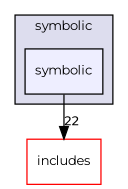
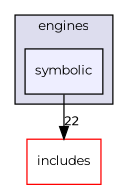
cluster "symbolic": label "symbolic" -> "engines"
